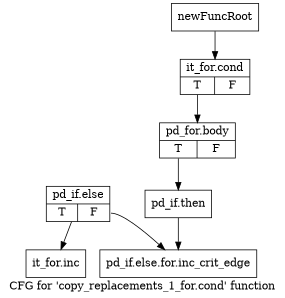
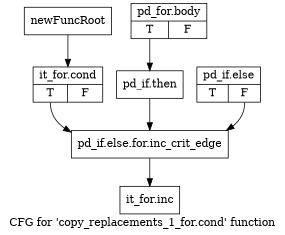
edge "it_for.cond" -> "pd_for.body": now "it_for.cond" -> "pd_if.else.for.inc_crit_edge"
edge "pd_if.else" -> "it_for.inc": now "pd_if.else.for.inc_crit_edge" -> "it_for.inc"
